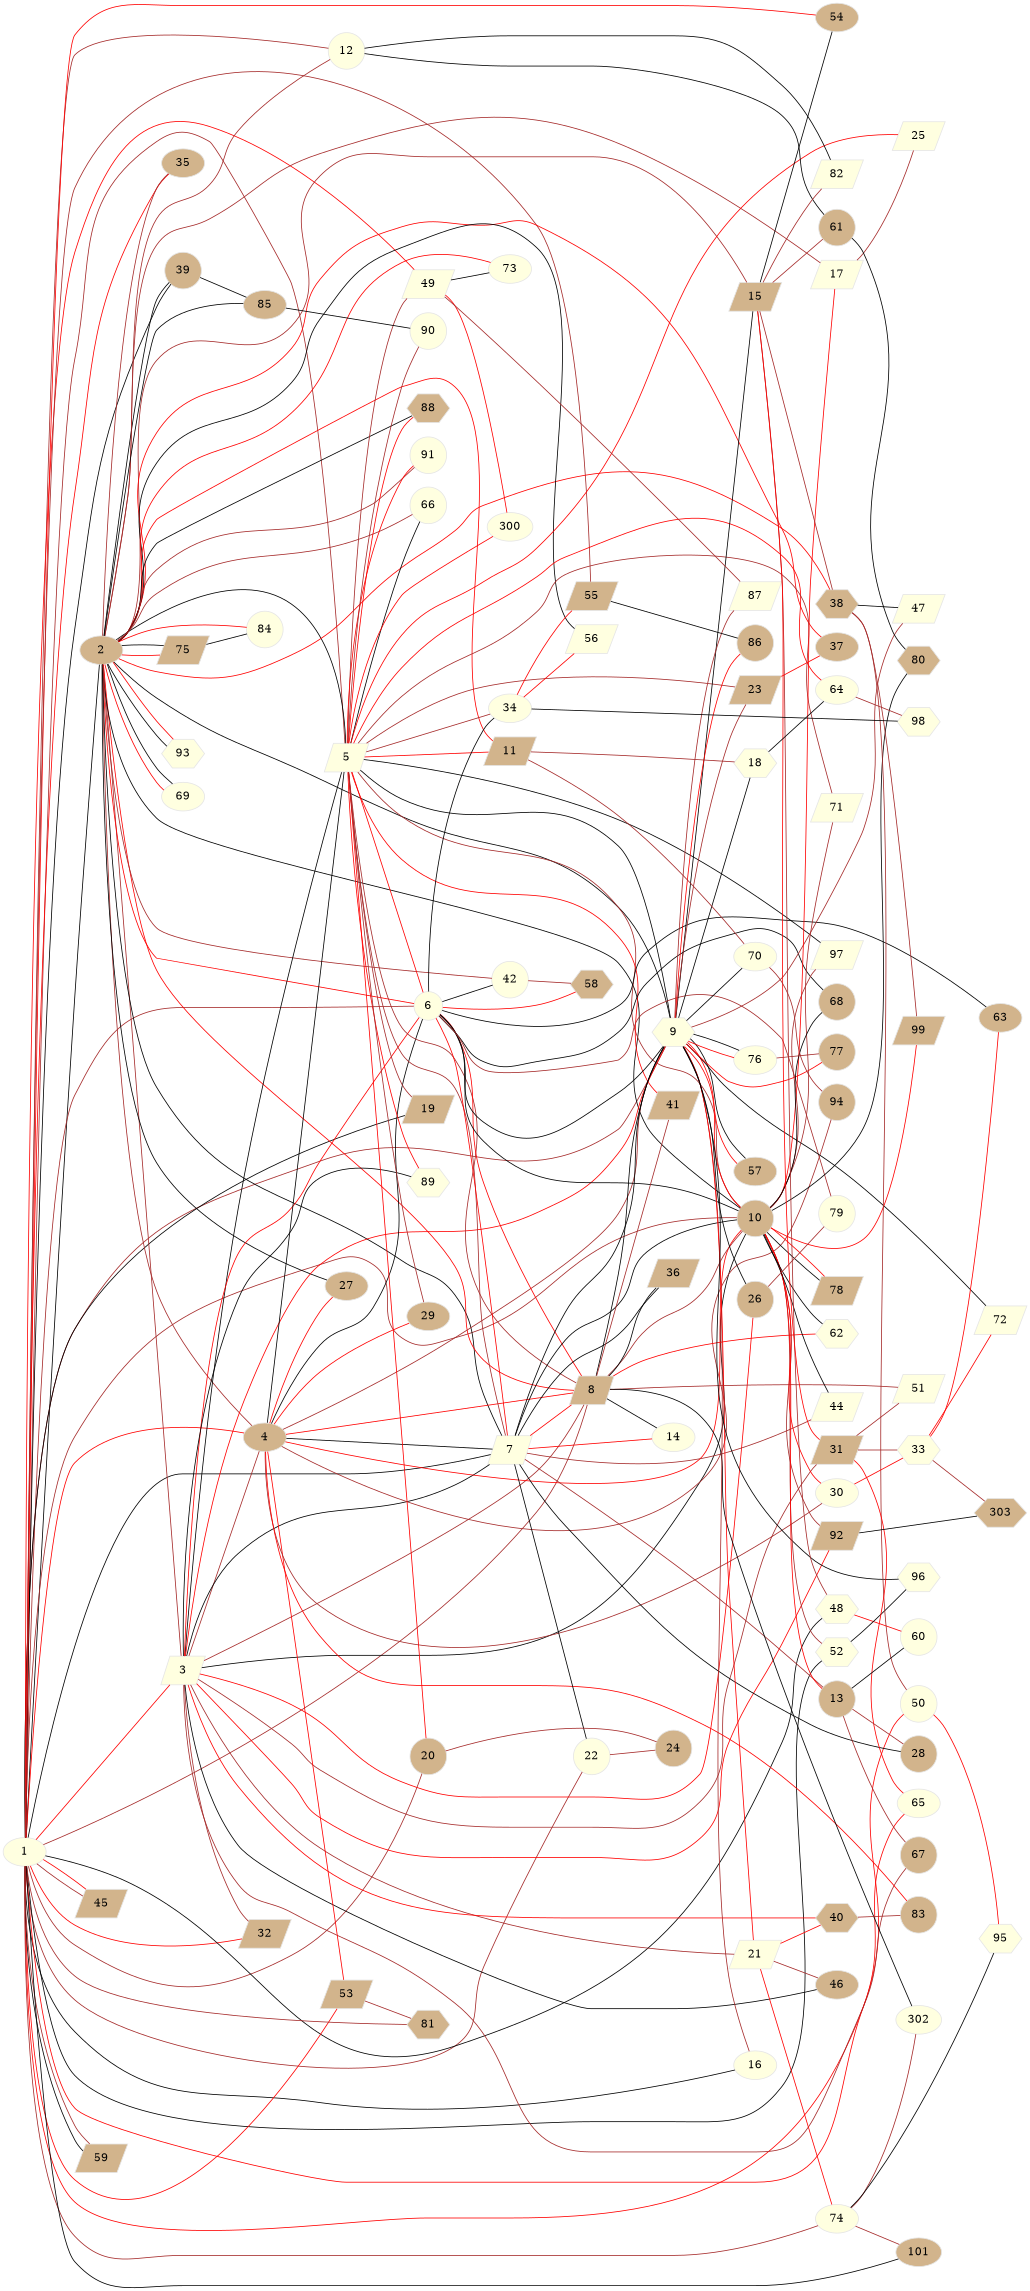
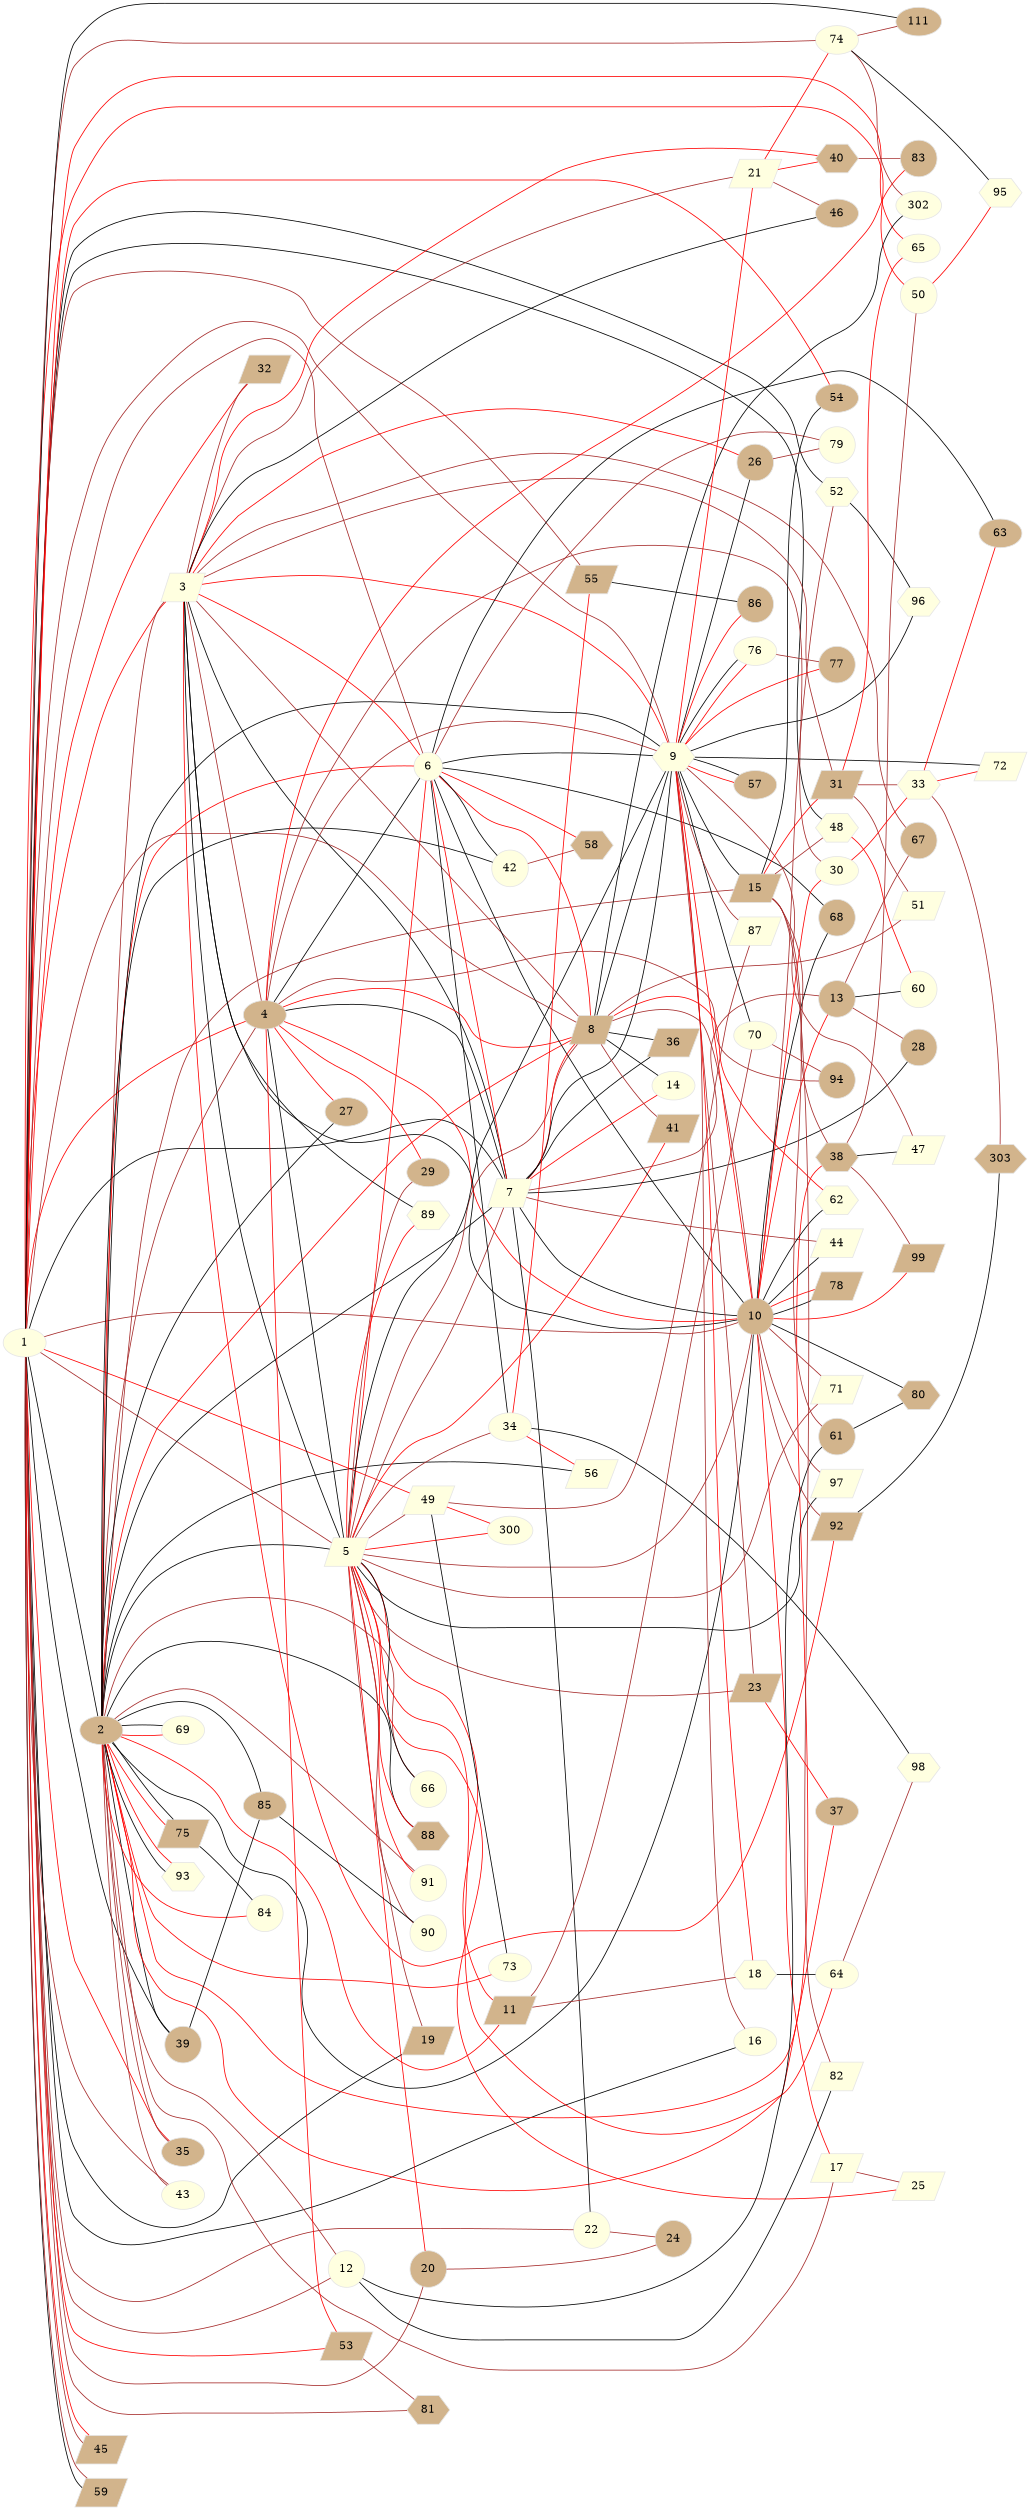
edge "18" -- "9": color black -> red
edge "2" -- "42": color brown -> black
node "43": added
node "101": label "101" -> "111"
